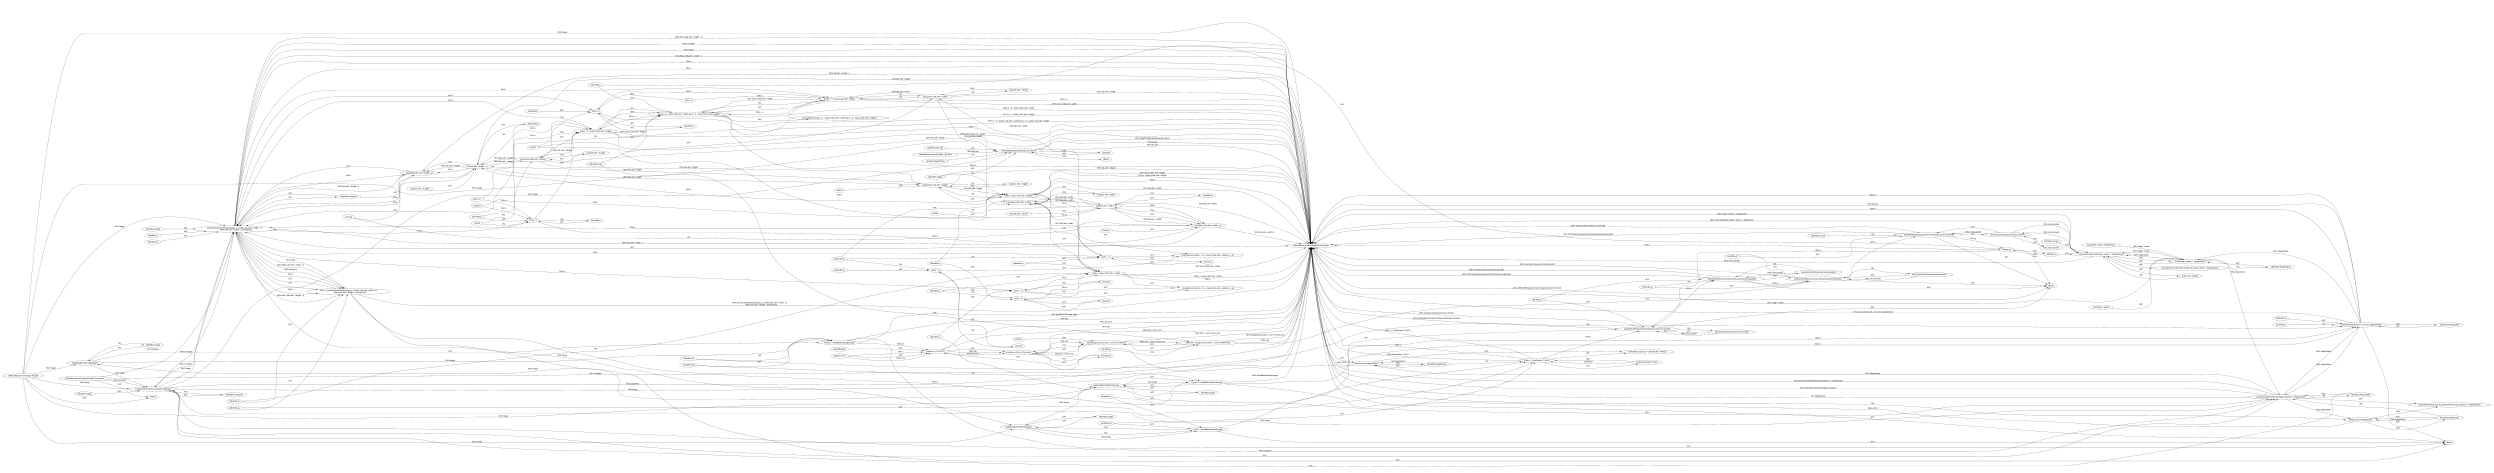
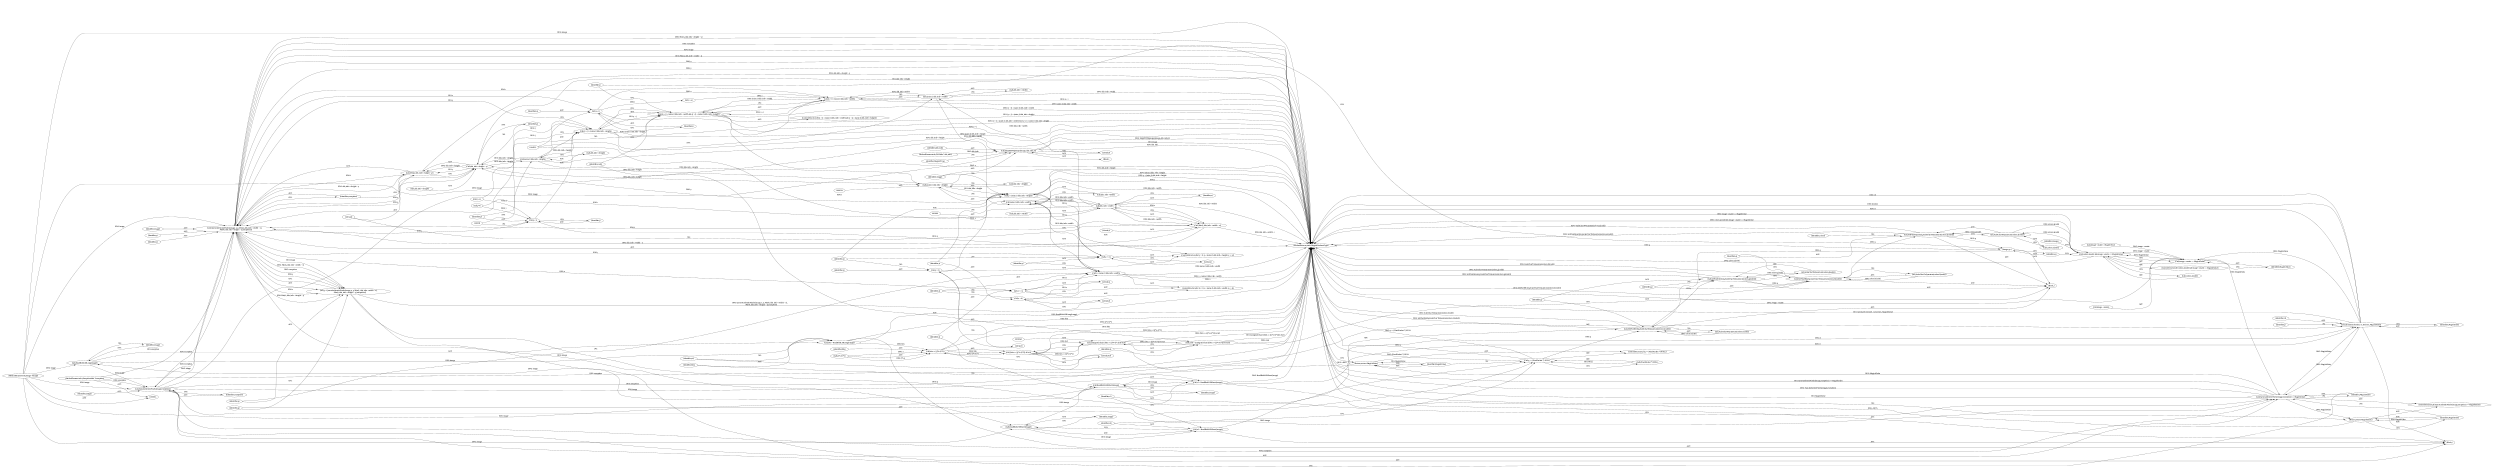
edge "(Call,i < 4)" -> "(Call,x + i)": reversed
edge "(Call,Min(4, dds_info->height - y))" -> "(Call,dds_info->height - y)": added, label "CFG:"
edge "(Call,y = 0)" -> "(Call,y < (ssize_t) dds_info->height)": added, label "DDG: y"
